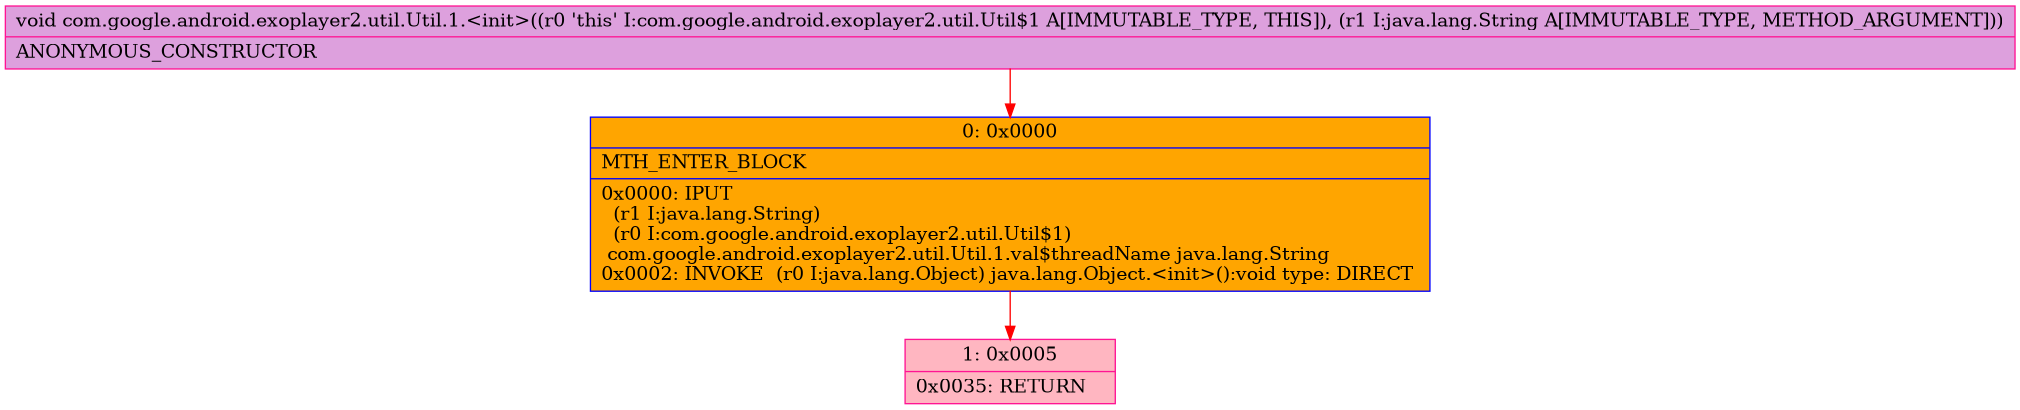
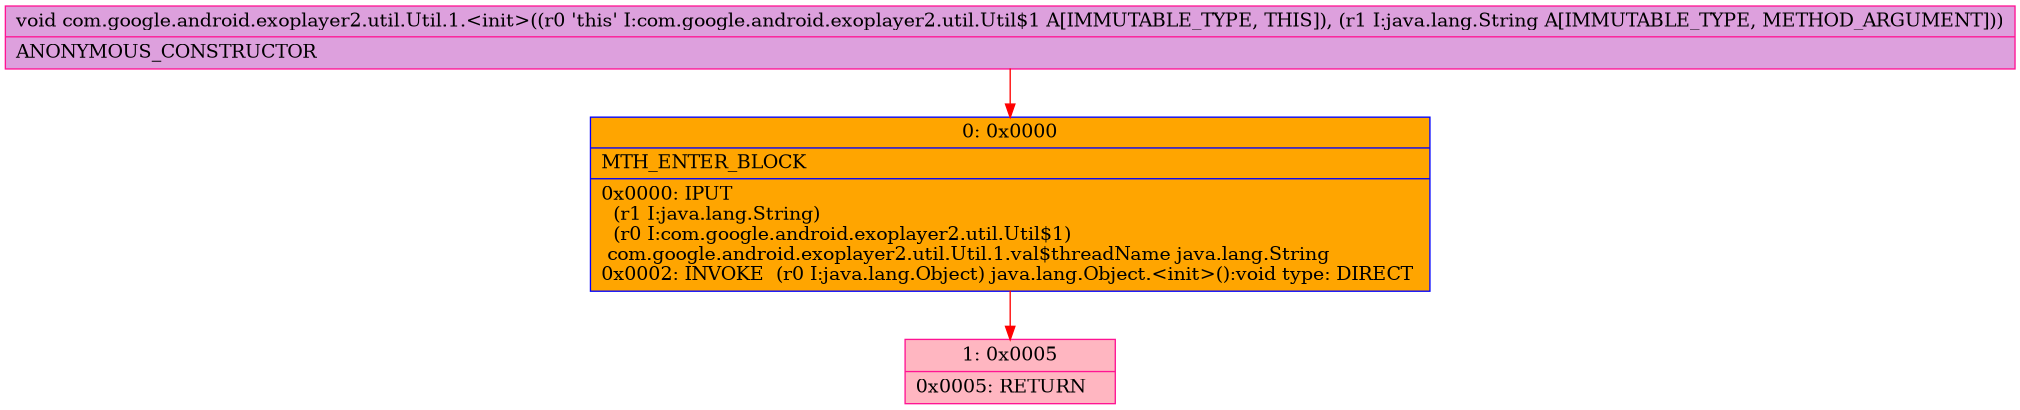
node "1: 0x0005": text "0x0035: RETURN" -> "0x0005: RETURN"
